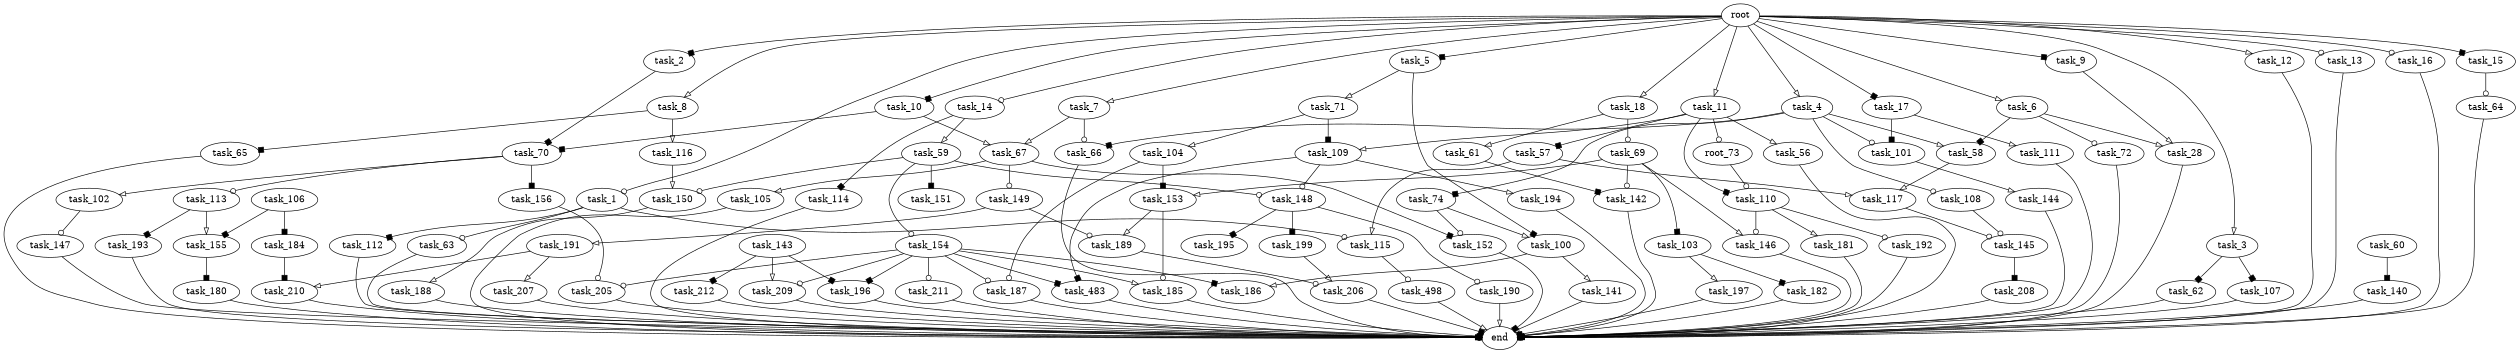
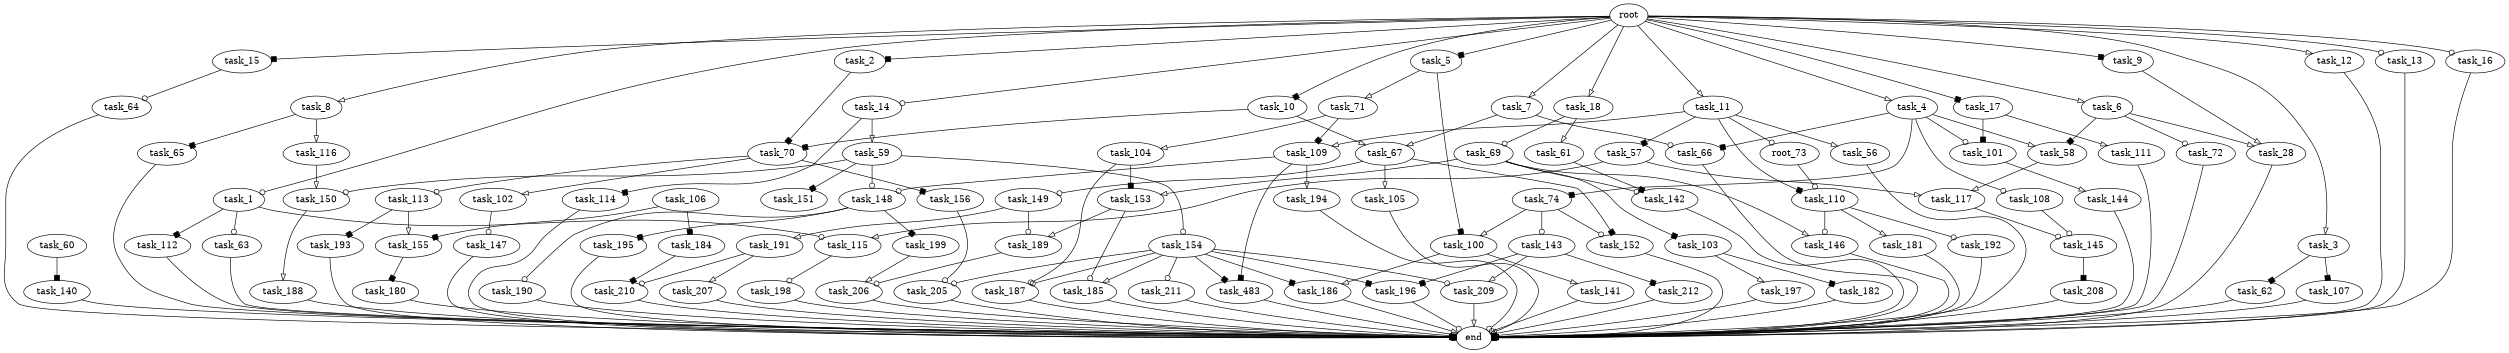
edge "task_74" -> "task_143": added
edge "task_191" -> "task_210": arrowhead onormal -> odot
node "task_498": label "task_498" -> "task_198"
edge "task_186" -> "end": added
edge "task_195" -> "end": added
